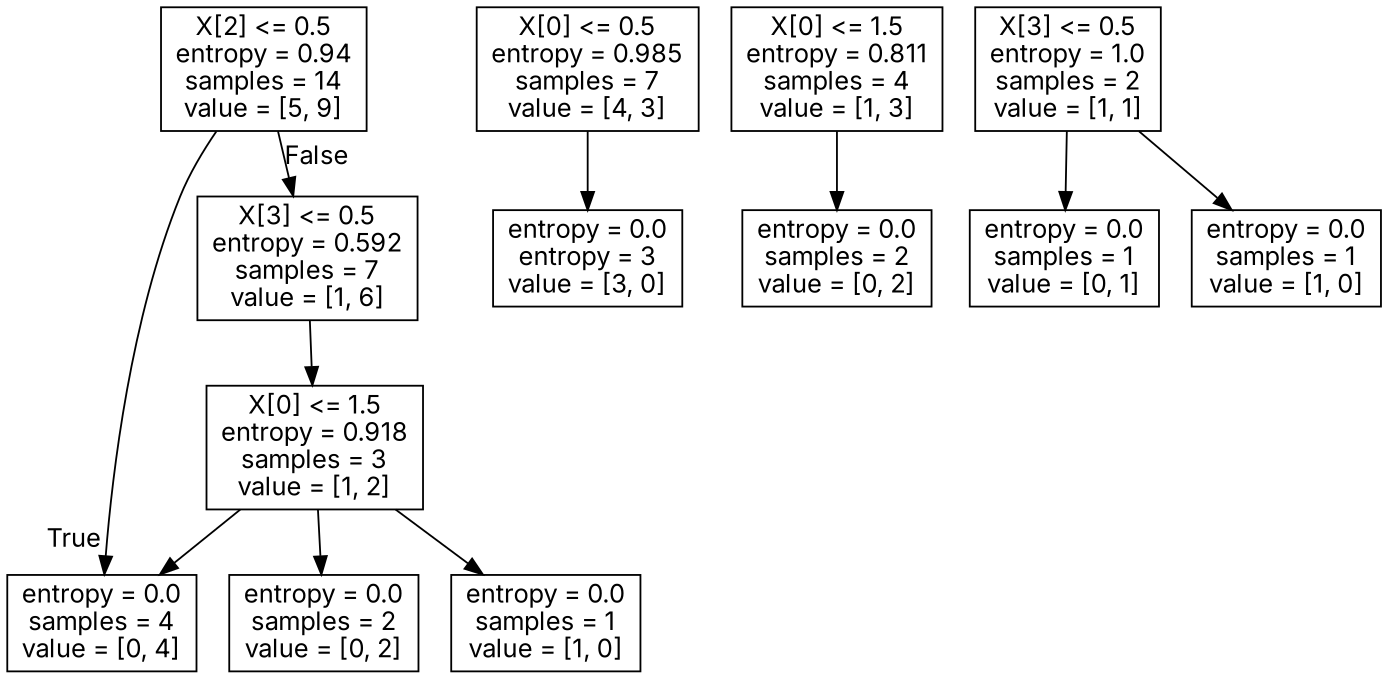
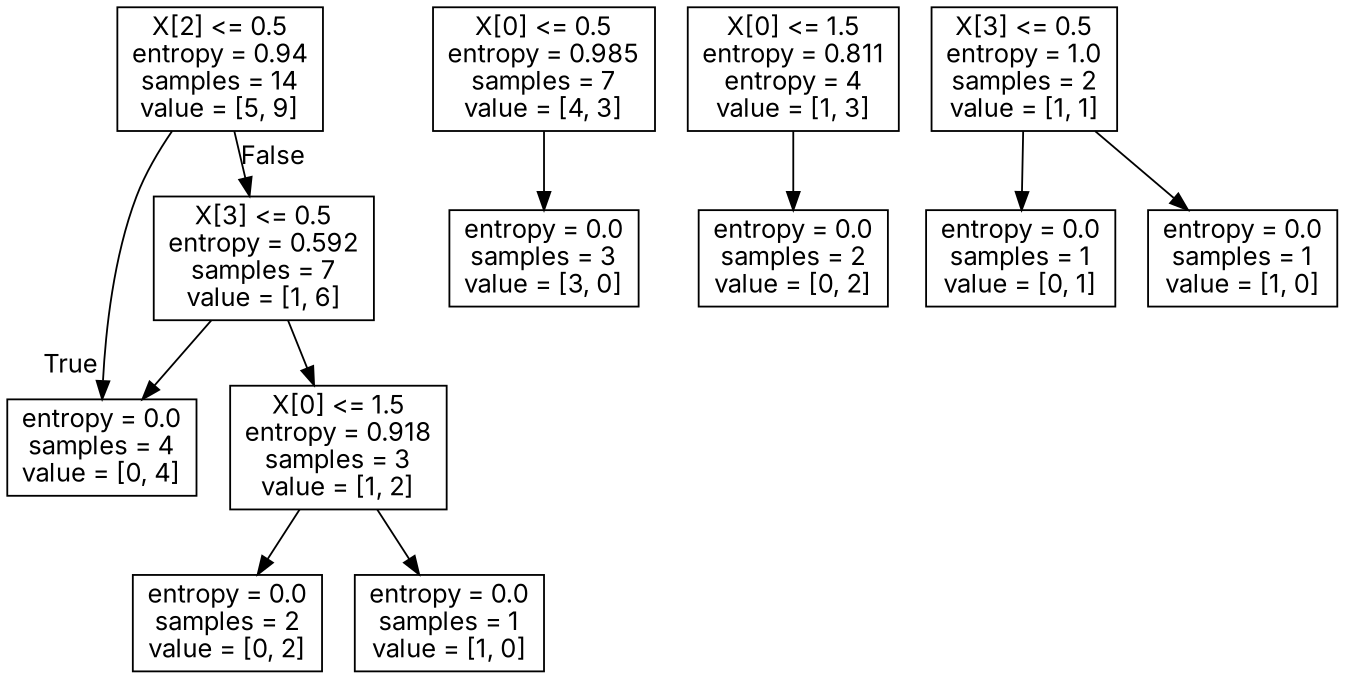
node "X[0] <= 1.5 entropy = 0.811 samples = 4 value = [1, 3]": label "X[0] <= 1.5 entropy = 0.811 samples = 4 value = [1, 3]" -> "X[0] <= 1.5 entropy = 0.811 entropy = 4 value = [1, 3]"
node "entropy = 0.0 entropy = 3 value = [3, 0]": label "entropy = 0.0 entropy = 3 value = [3, 0]" -> "entropy = 0.0 samples = 3 value = [3, 0]"
edge "X[0] <= 1.5 entropy = 0.918 samples = 3 value = [1, 2]" -> "entropy = 0.0 samples = 4 value = [0, 4]": now "X[3] <= 0.5 entropy = 0.592 samples = 7 value = [1, 6]" -> "entropy = 0.0 samples = 4 value = [0, 4]"
